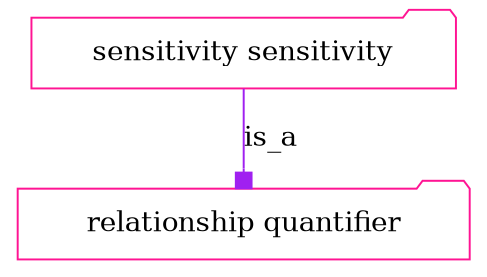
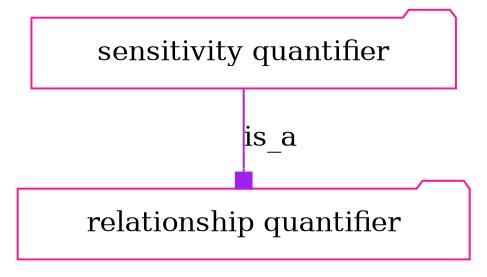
node "sensitivity sensitivity": label "sensitivity sensitivity" -> "sensitivity quantifier"
